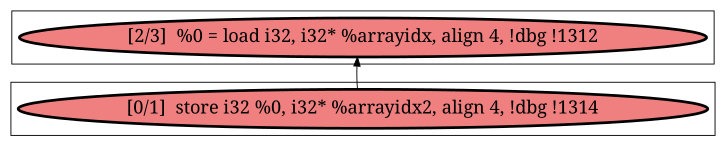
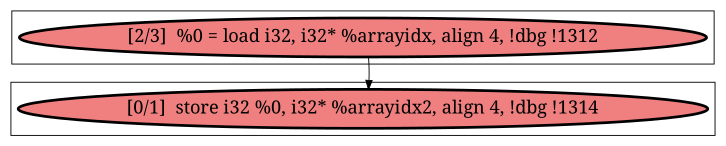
edge "[0/1]  store i32 %0, i32* %arrayidx2, align 4, !dbg !1314" -> "[2/3]  %0 = load i32, i32* %arrayidx, align 4, !dbg !1312": reversed
